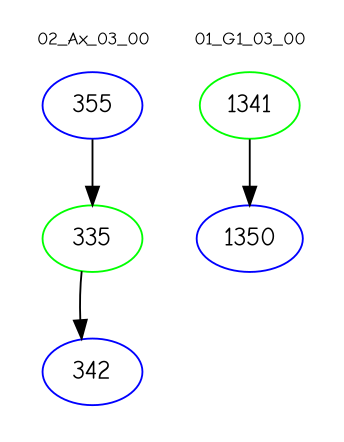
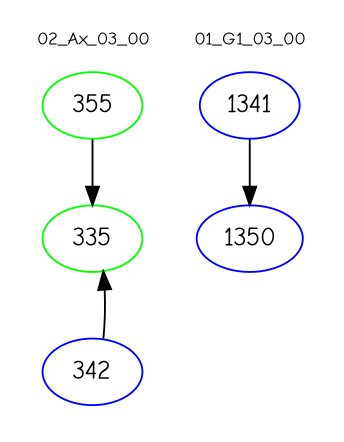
node "355": color blue -> green
node "1341": color green -> blue
edge "335" -> "342": reversed
